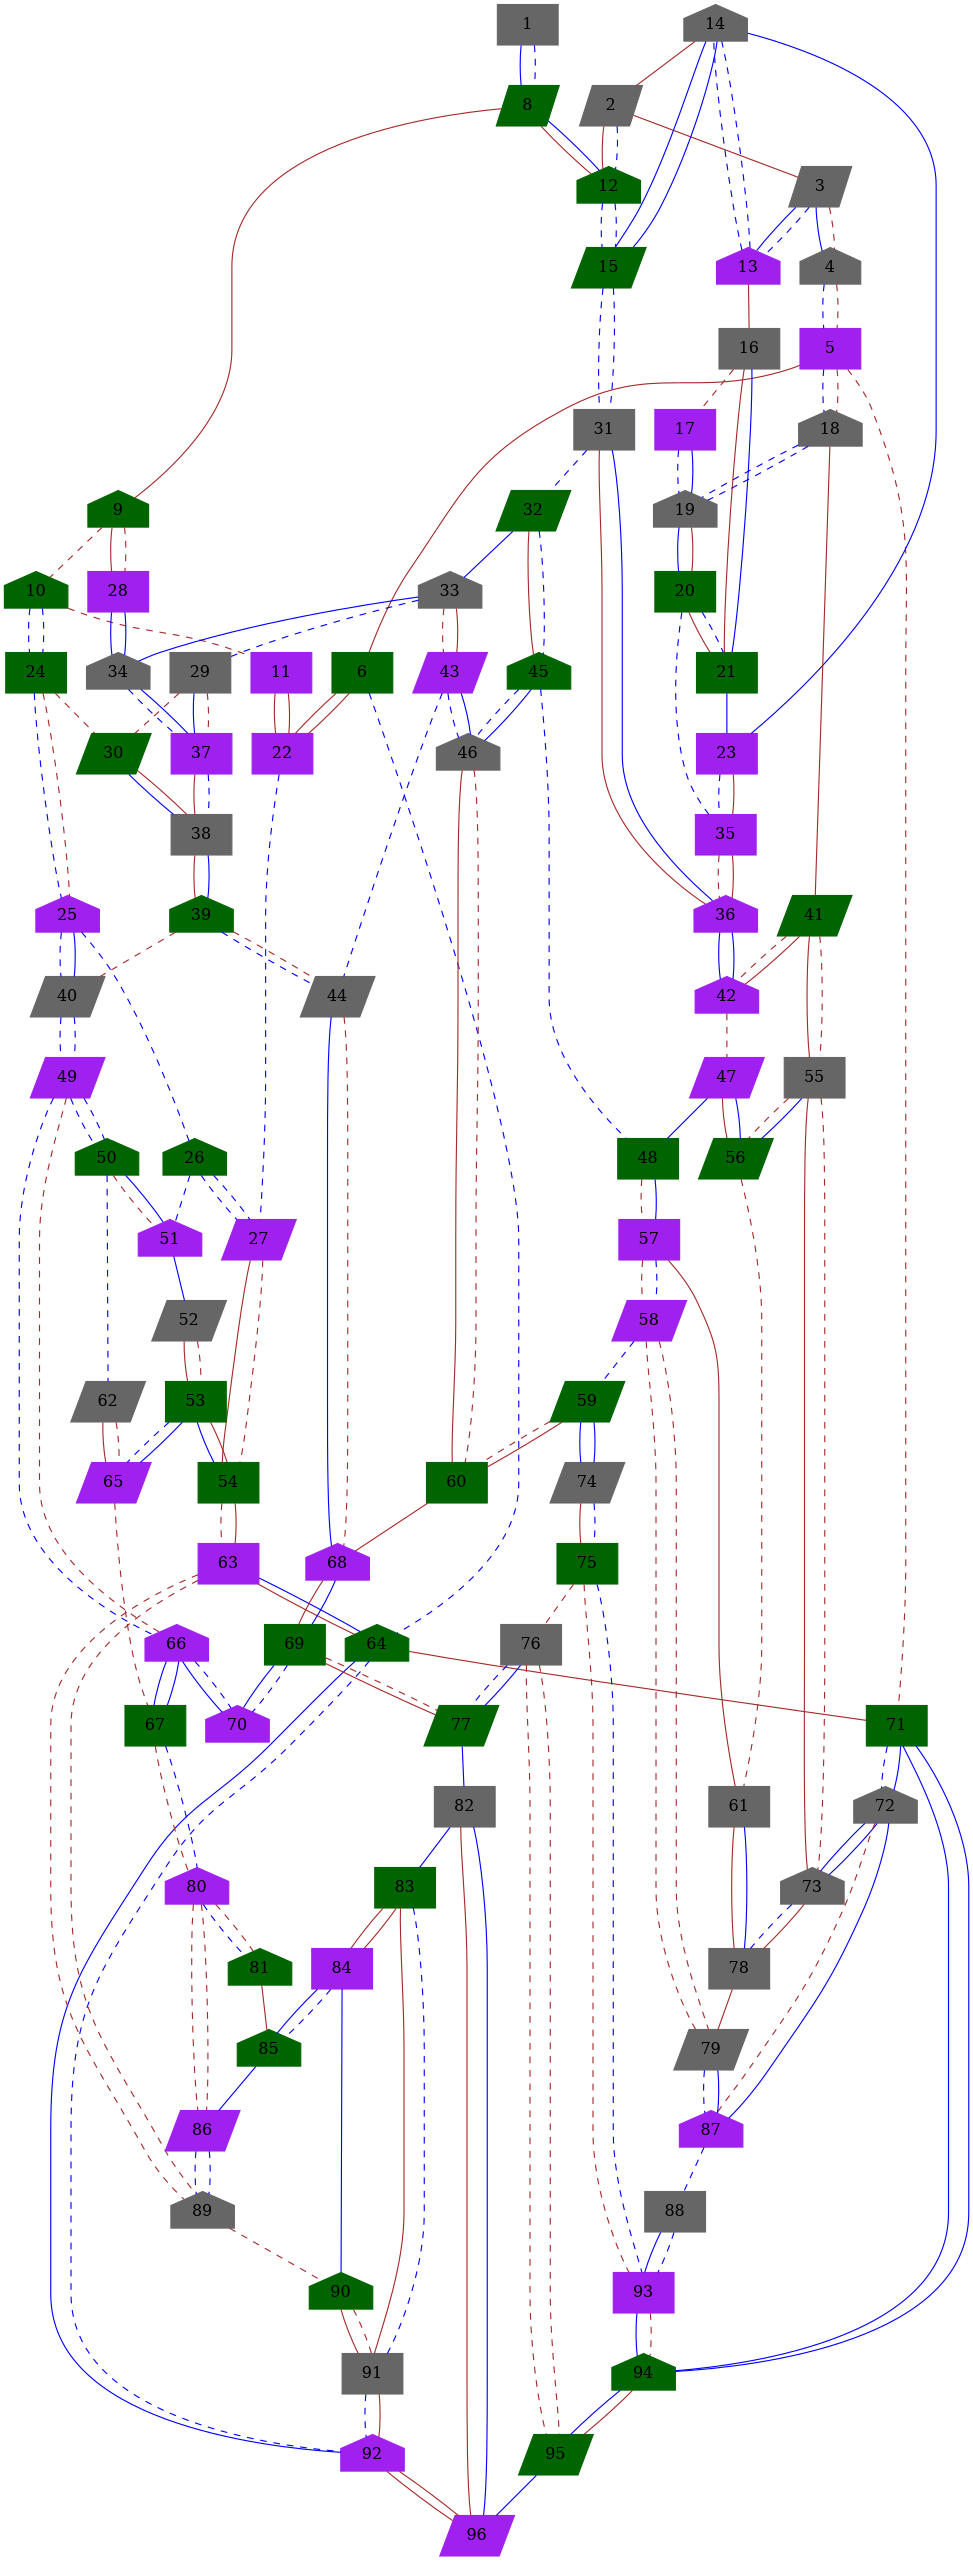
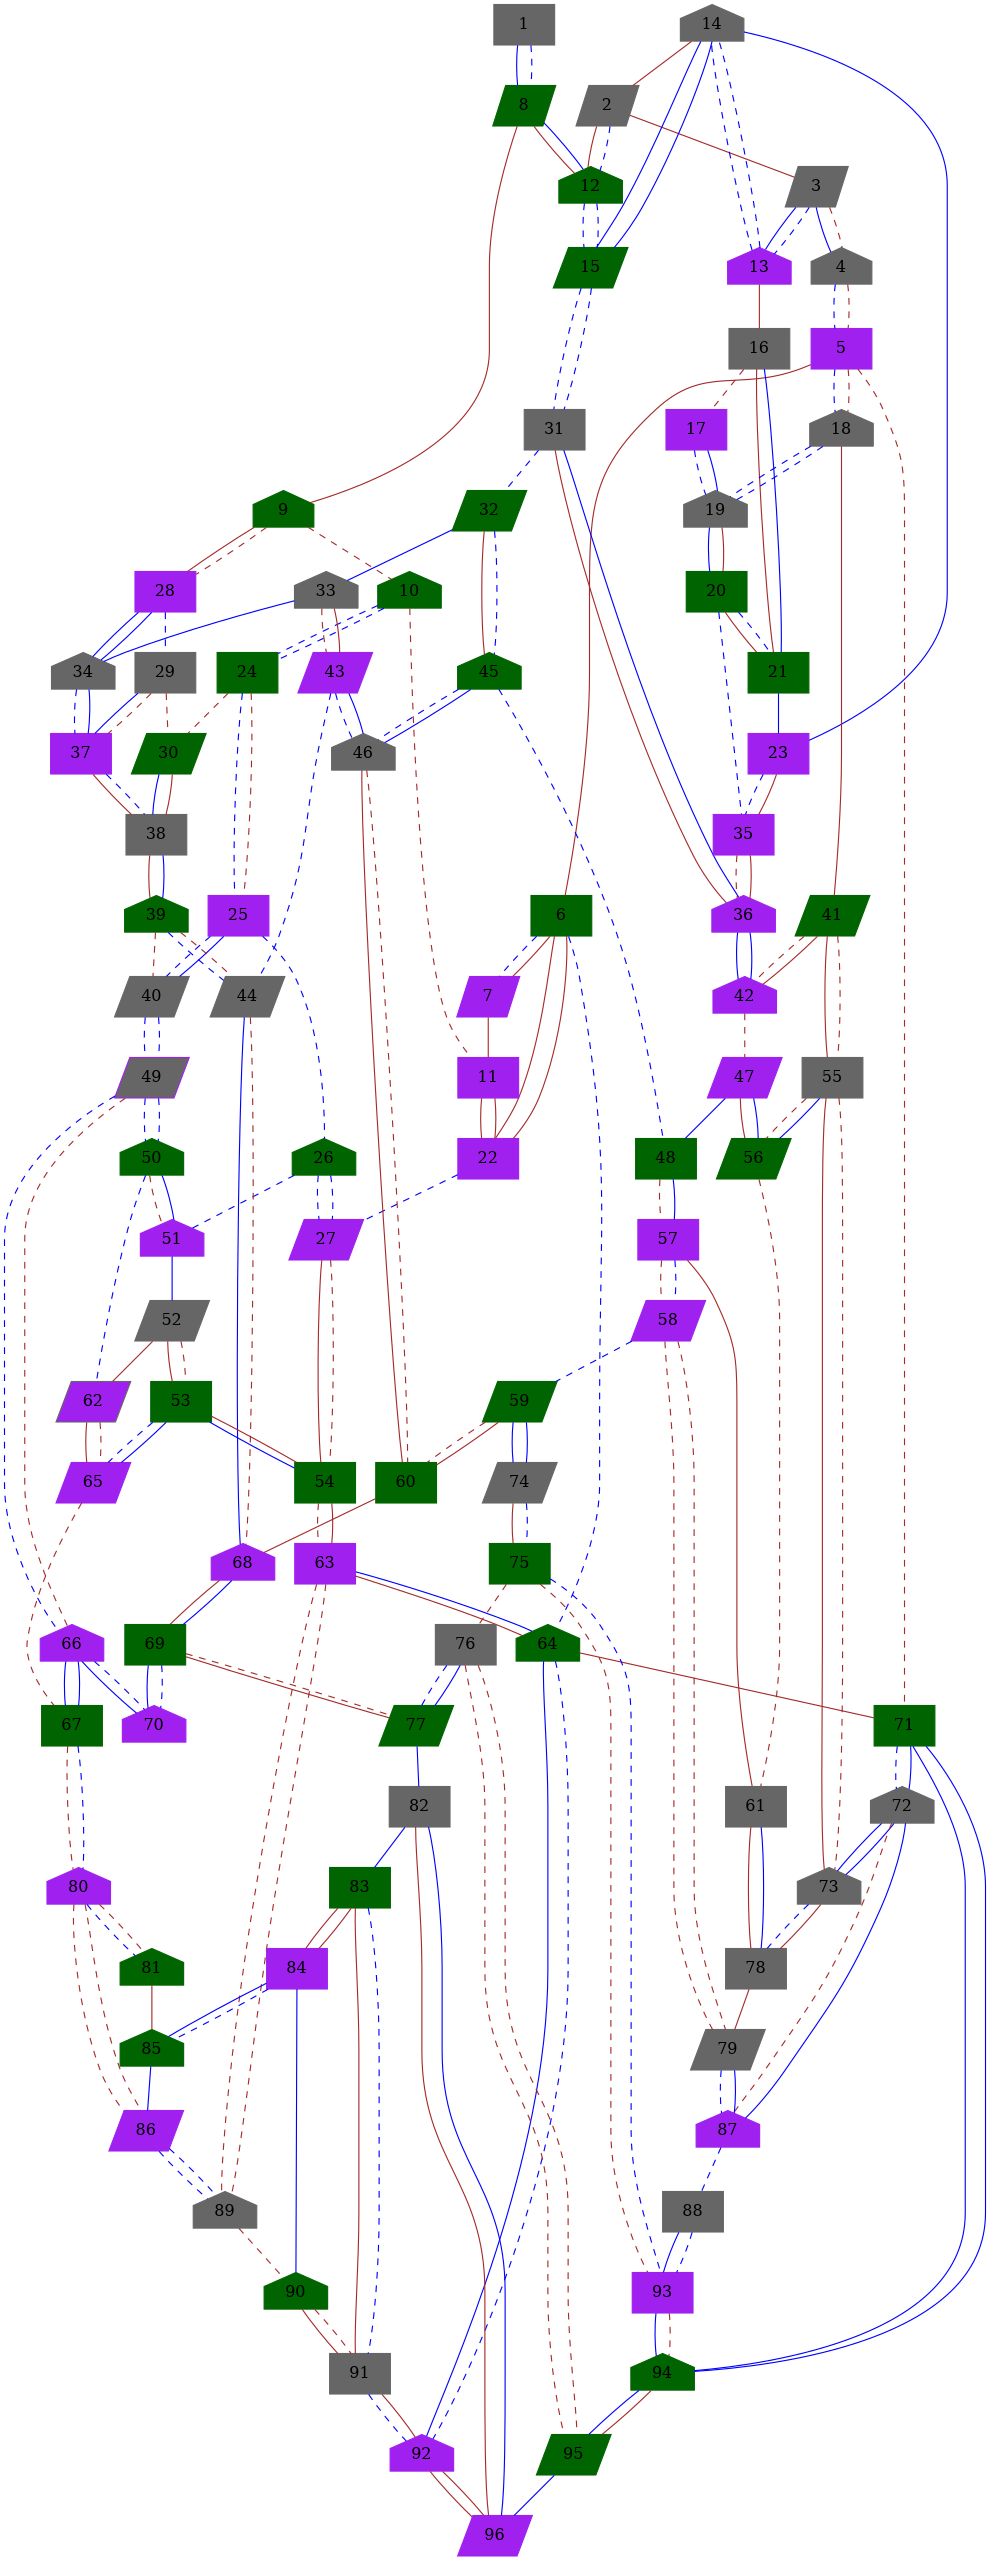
edge "33" -- "29": now "28" -- "29"
node "25": shape house -> box
node "7": added
node "49": fillcolor purple -> gray40
edge "52" -- "62": added
node "62": fillcolor gray40 -> purple
